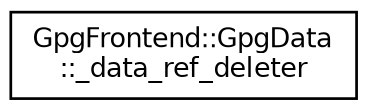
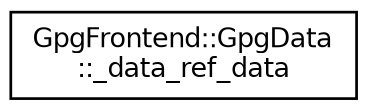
node "GpgFrontend::GpgData ::_data_ref_deleter": label "GpgFrontend::GpgData ::_data_ref_deleter" -> "GpgFrontend::GpgData ::_data_ref_data"
